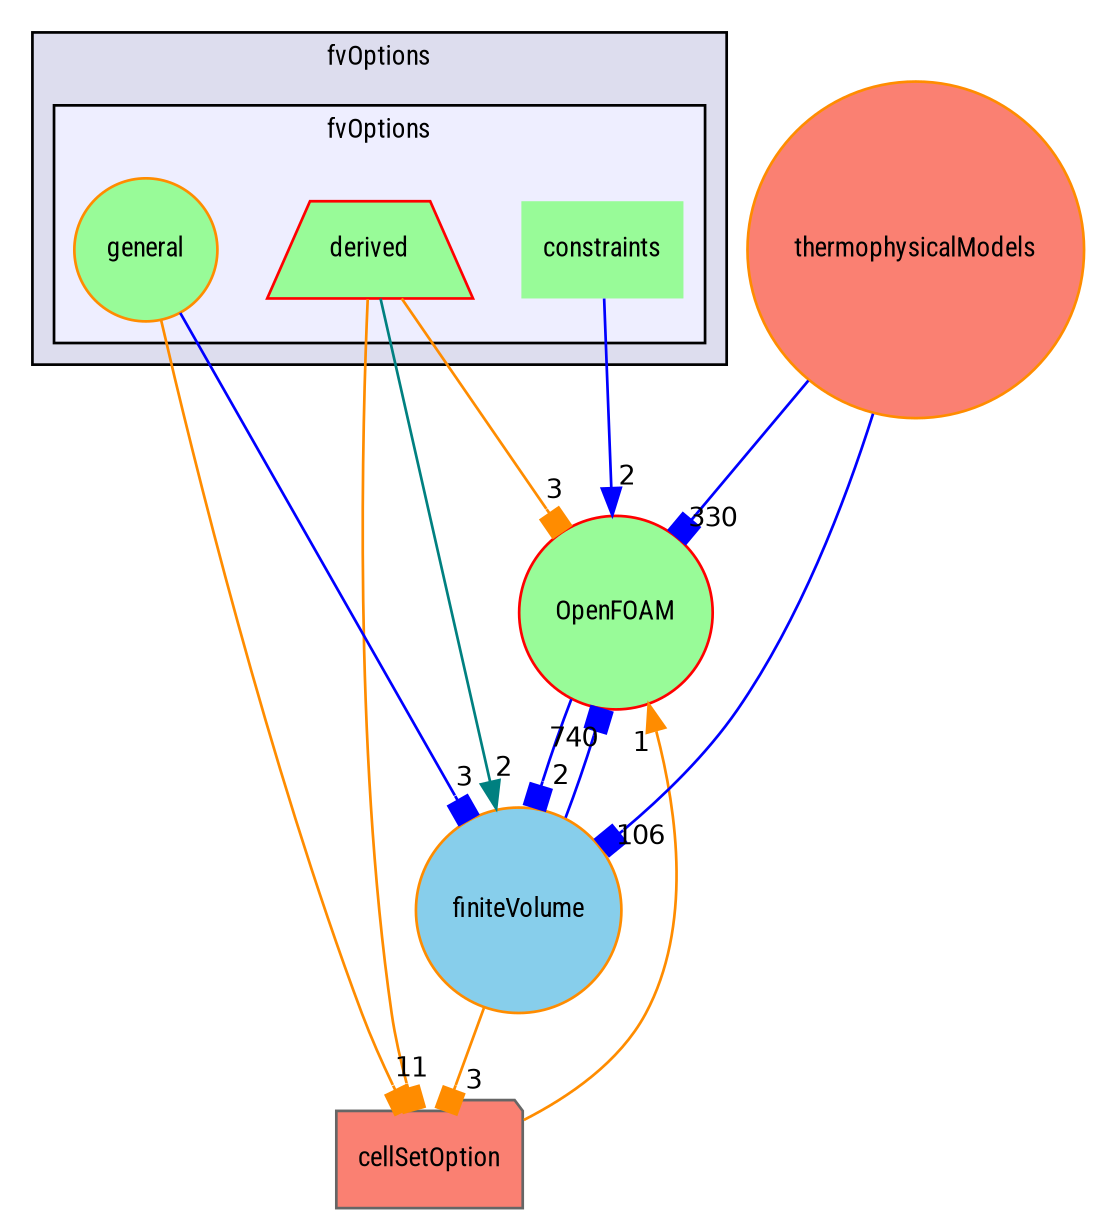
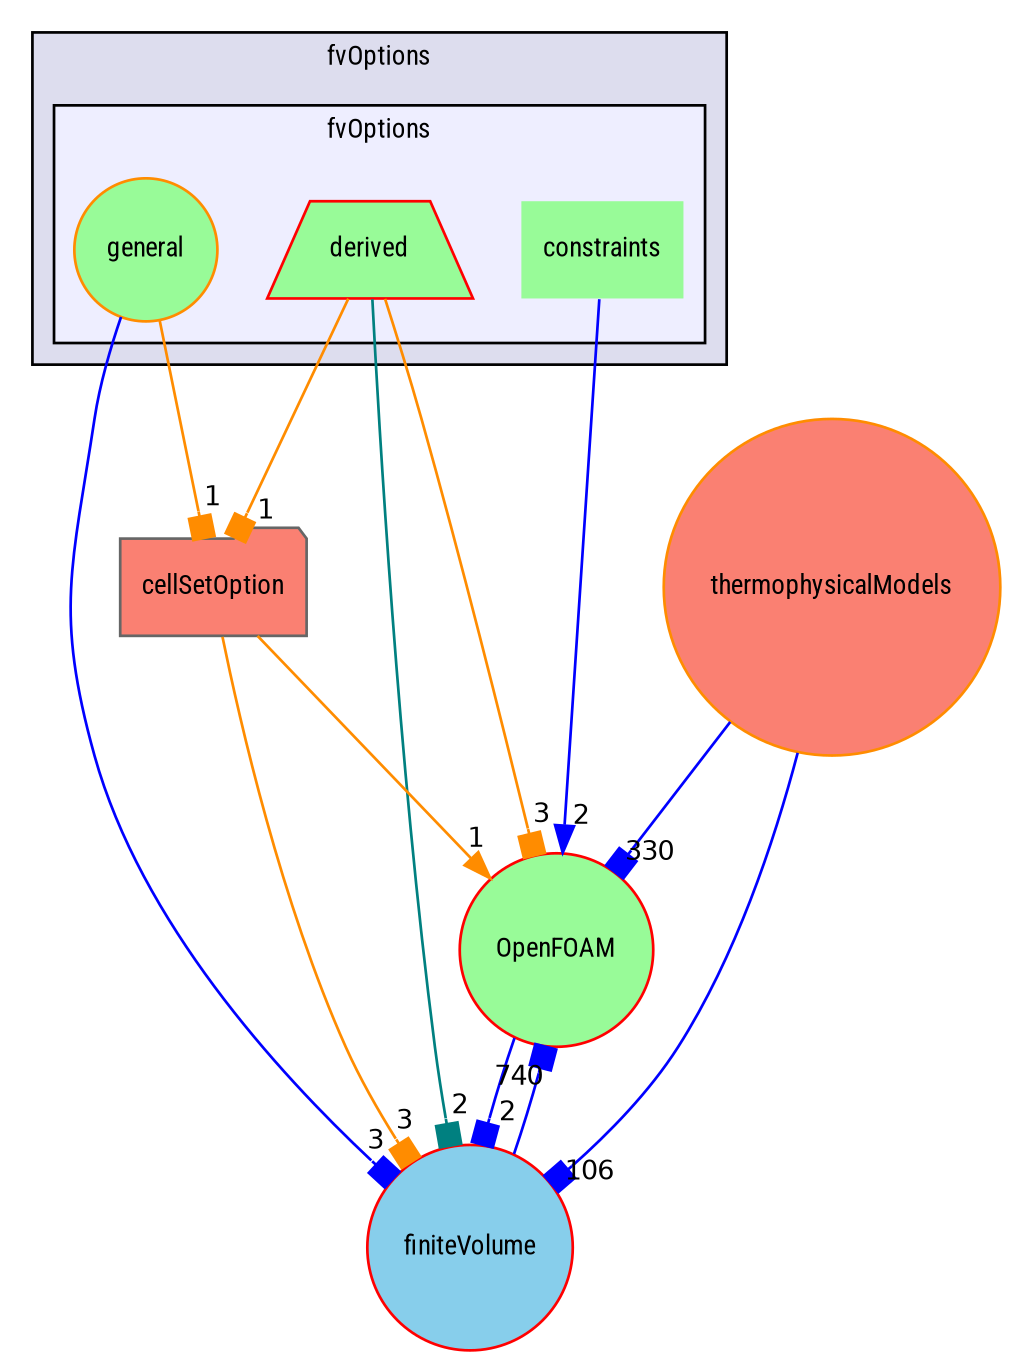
edge "derived" -> "finiteVolume": arrowhead normal -> box
node "finiteVolume": color darkorange -> red
edge "finiteVolume" -> "cellSetOption": reversed
